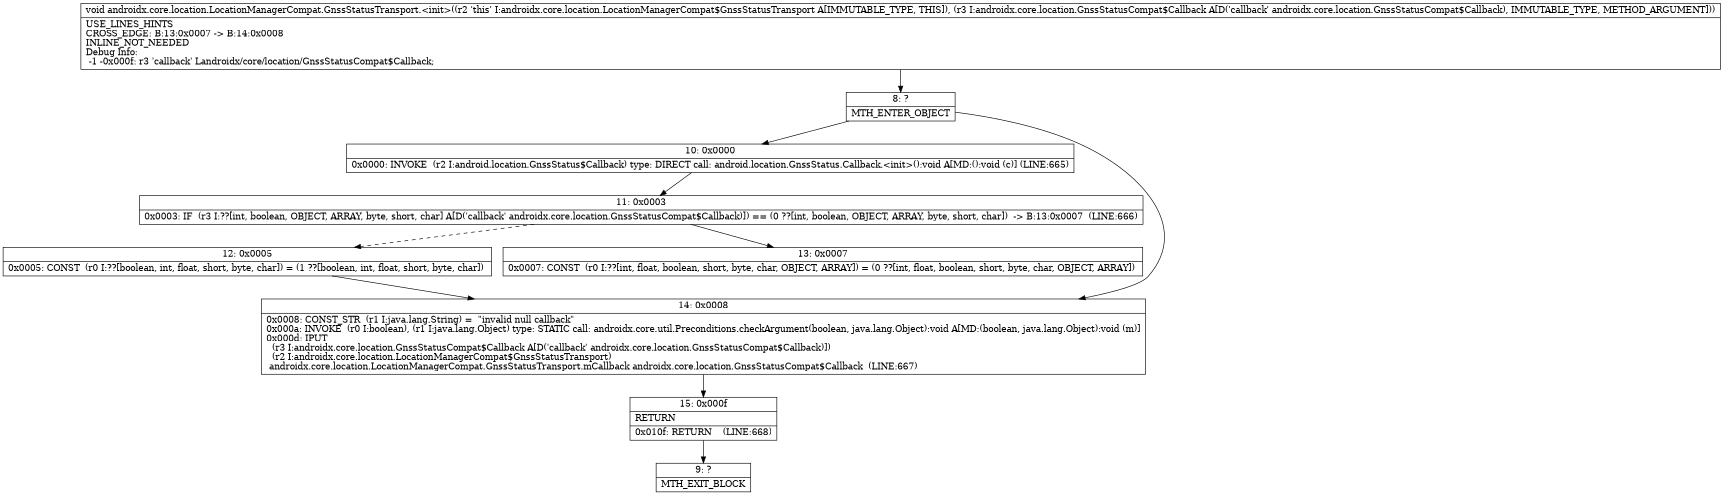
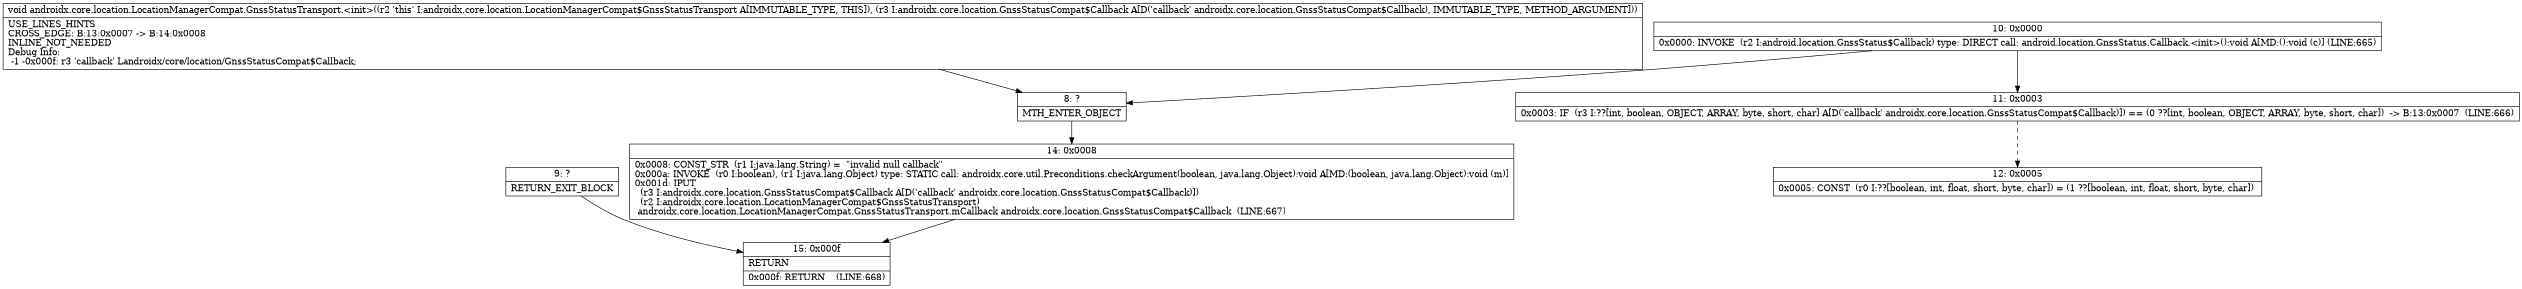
edge "8: ?" -> "10: 0x0000": reversed
node "13: 0x0007": removed
edge "12: 0x0005" -> "14: 0x0008": removed
node "14: 0x0008": text "0x000d: IPUT" -> "0x001d: IPUT"
node "15: 0x000f": text "0x010f: RETURN    (LINE:668)" -> "0x000f: RETURN    (LINE:668)"
edge "15: 0x000f" -> "9: ?": reversed
node "9: ?": text "MTH_EXIT_BLOCK" -> "RETURN_EXIT_BLOCK"
